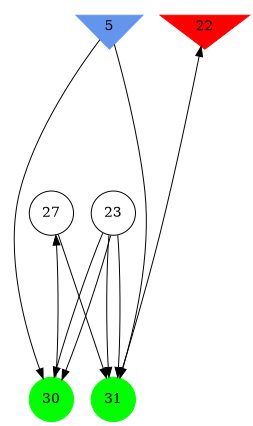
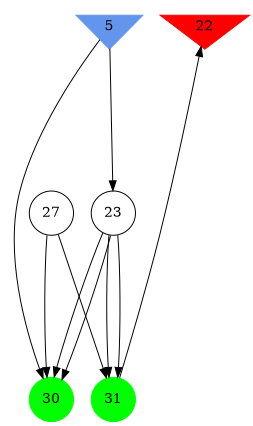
edge "5" -> "31": now "5" -> "23"
edge "30" -> "27": reversed
